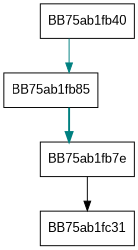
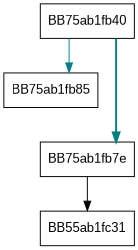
edge "BB75ab1fb85" -> "BB75ab1fb7e": now "BB75ab1fb40" -> "BB75ab1fb7e"
node "BB75ab1fc31": label "BB75ab1fc31" -> "BB55ab1fc31"
